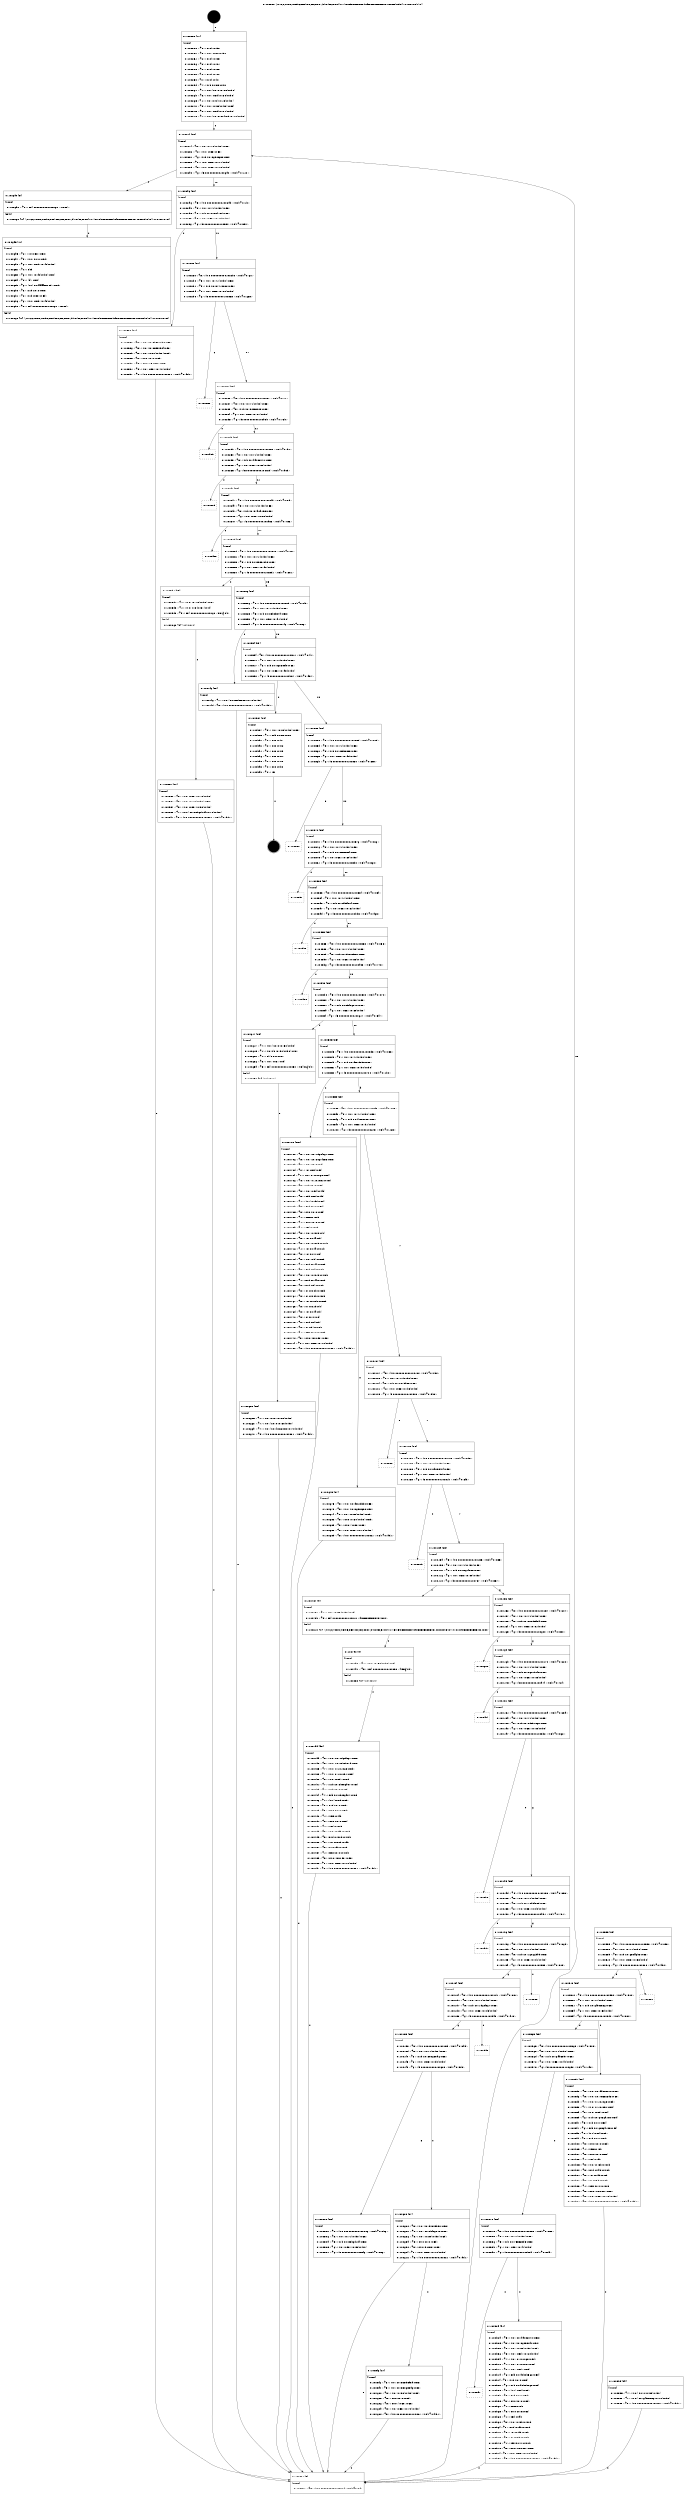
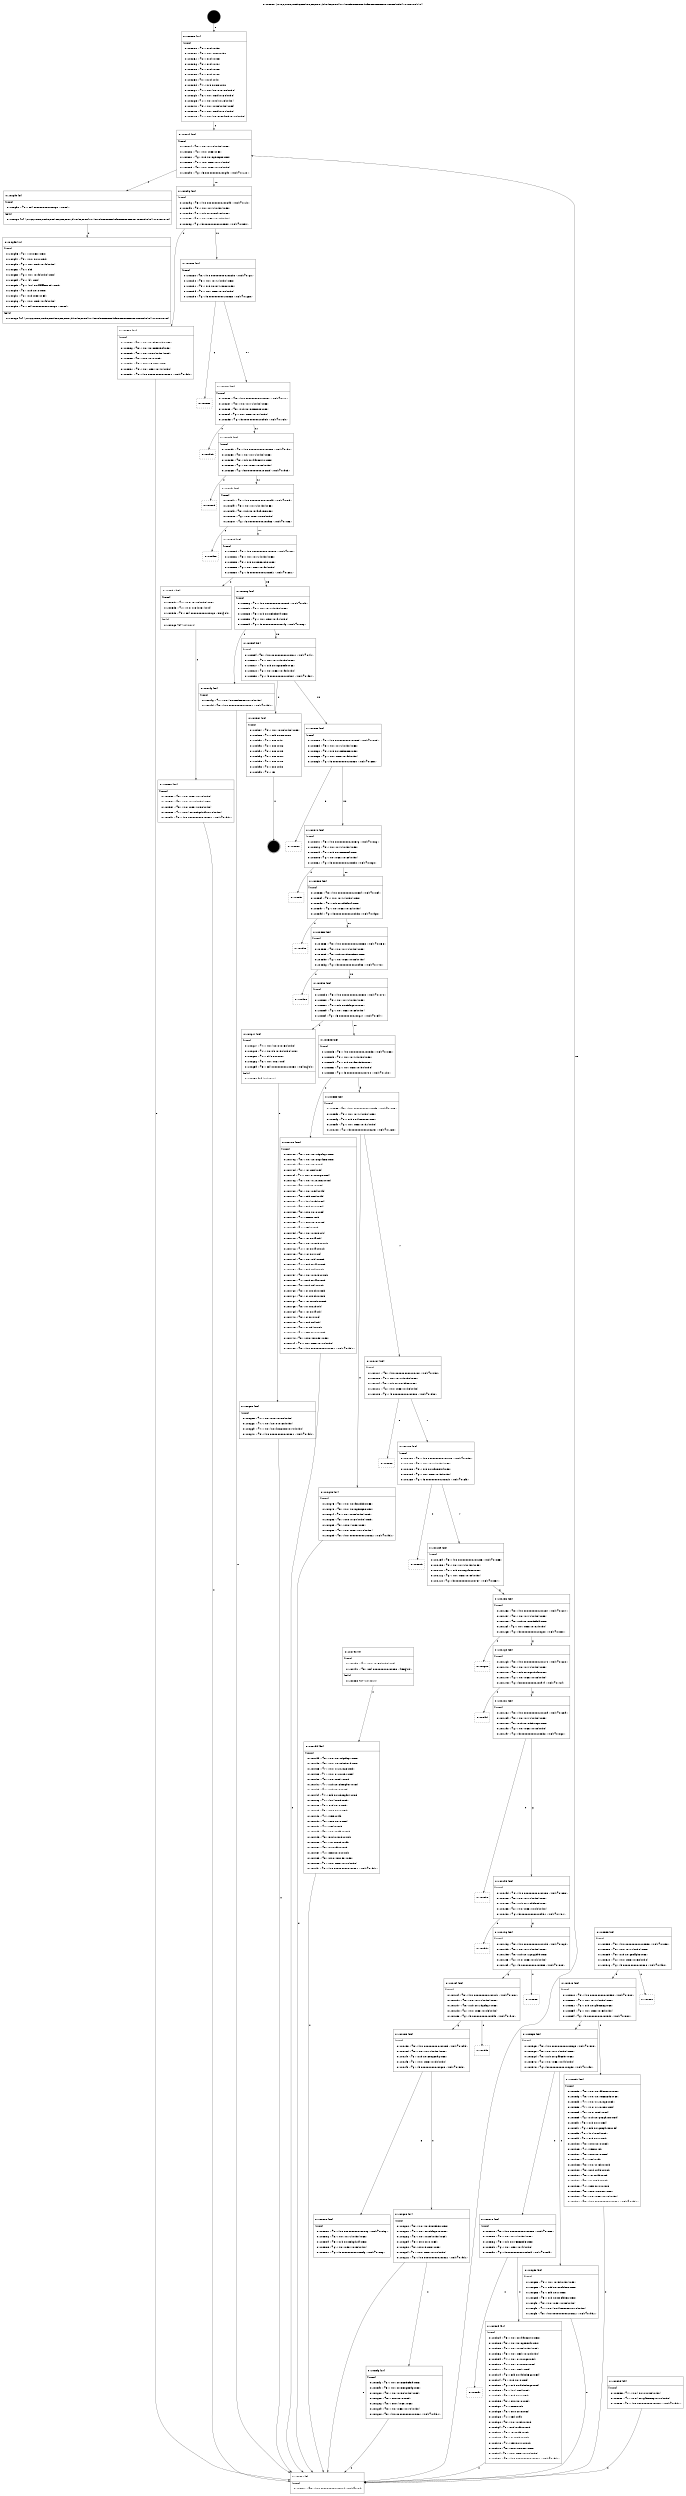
node "0x401787 [9]": removed
node "0x4016e2 [31]": added
